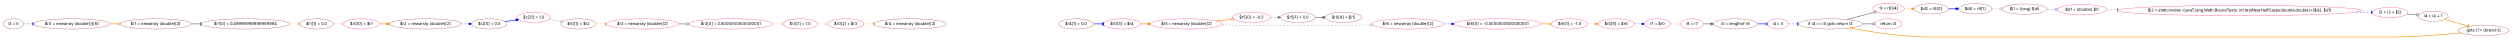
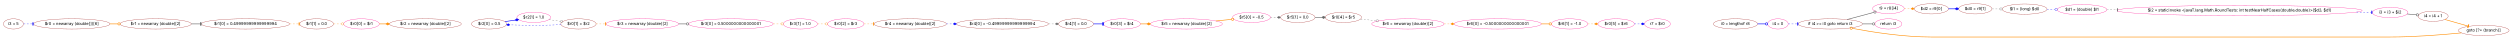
edge "$r2 = newarray (double)[2]" -> "$r2[0] = 0.5": now "$r0[1] = $r2" -> "$r2[0] = 0.5"
node "$r4[0] = -0.49999999999999994": added
edge "$r6 = newarray (double)[2]" -> "$r6[0] = -0.5000000000000001": color blue -> darkorange
node "r8 = r7": removed
edge "$r5 = newarray (double)[2]" -> "$r6 = newarray (double)[2]": now "$r0[4] = $r5" -> "$r6 = newarray (double)[2]"
